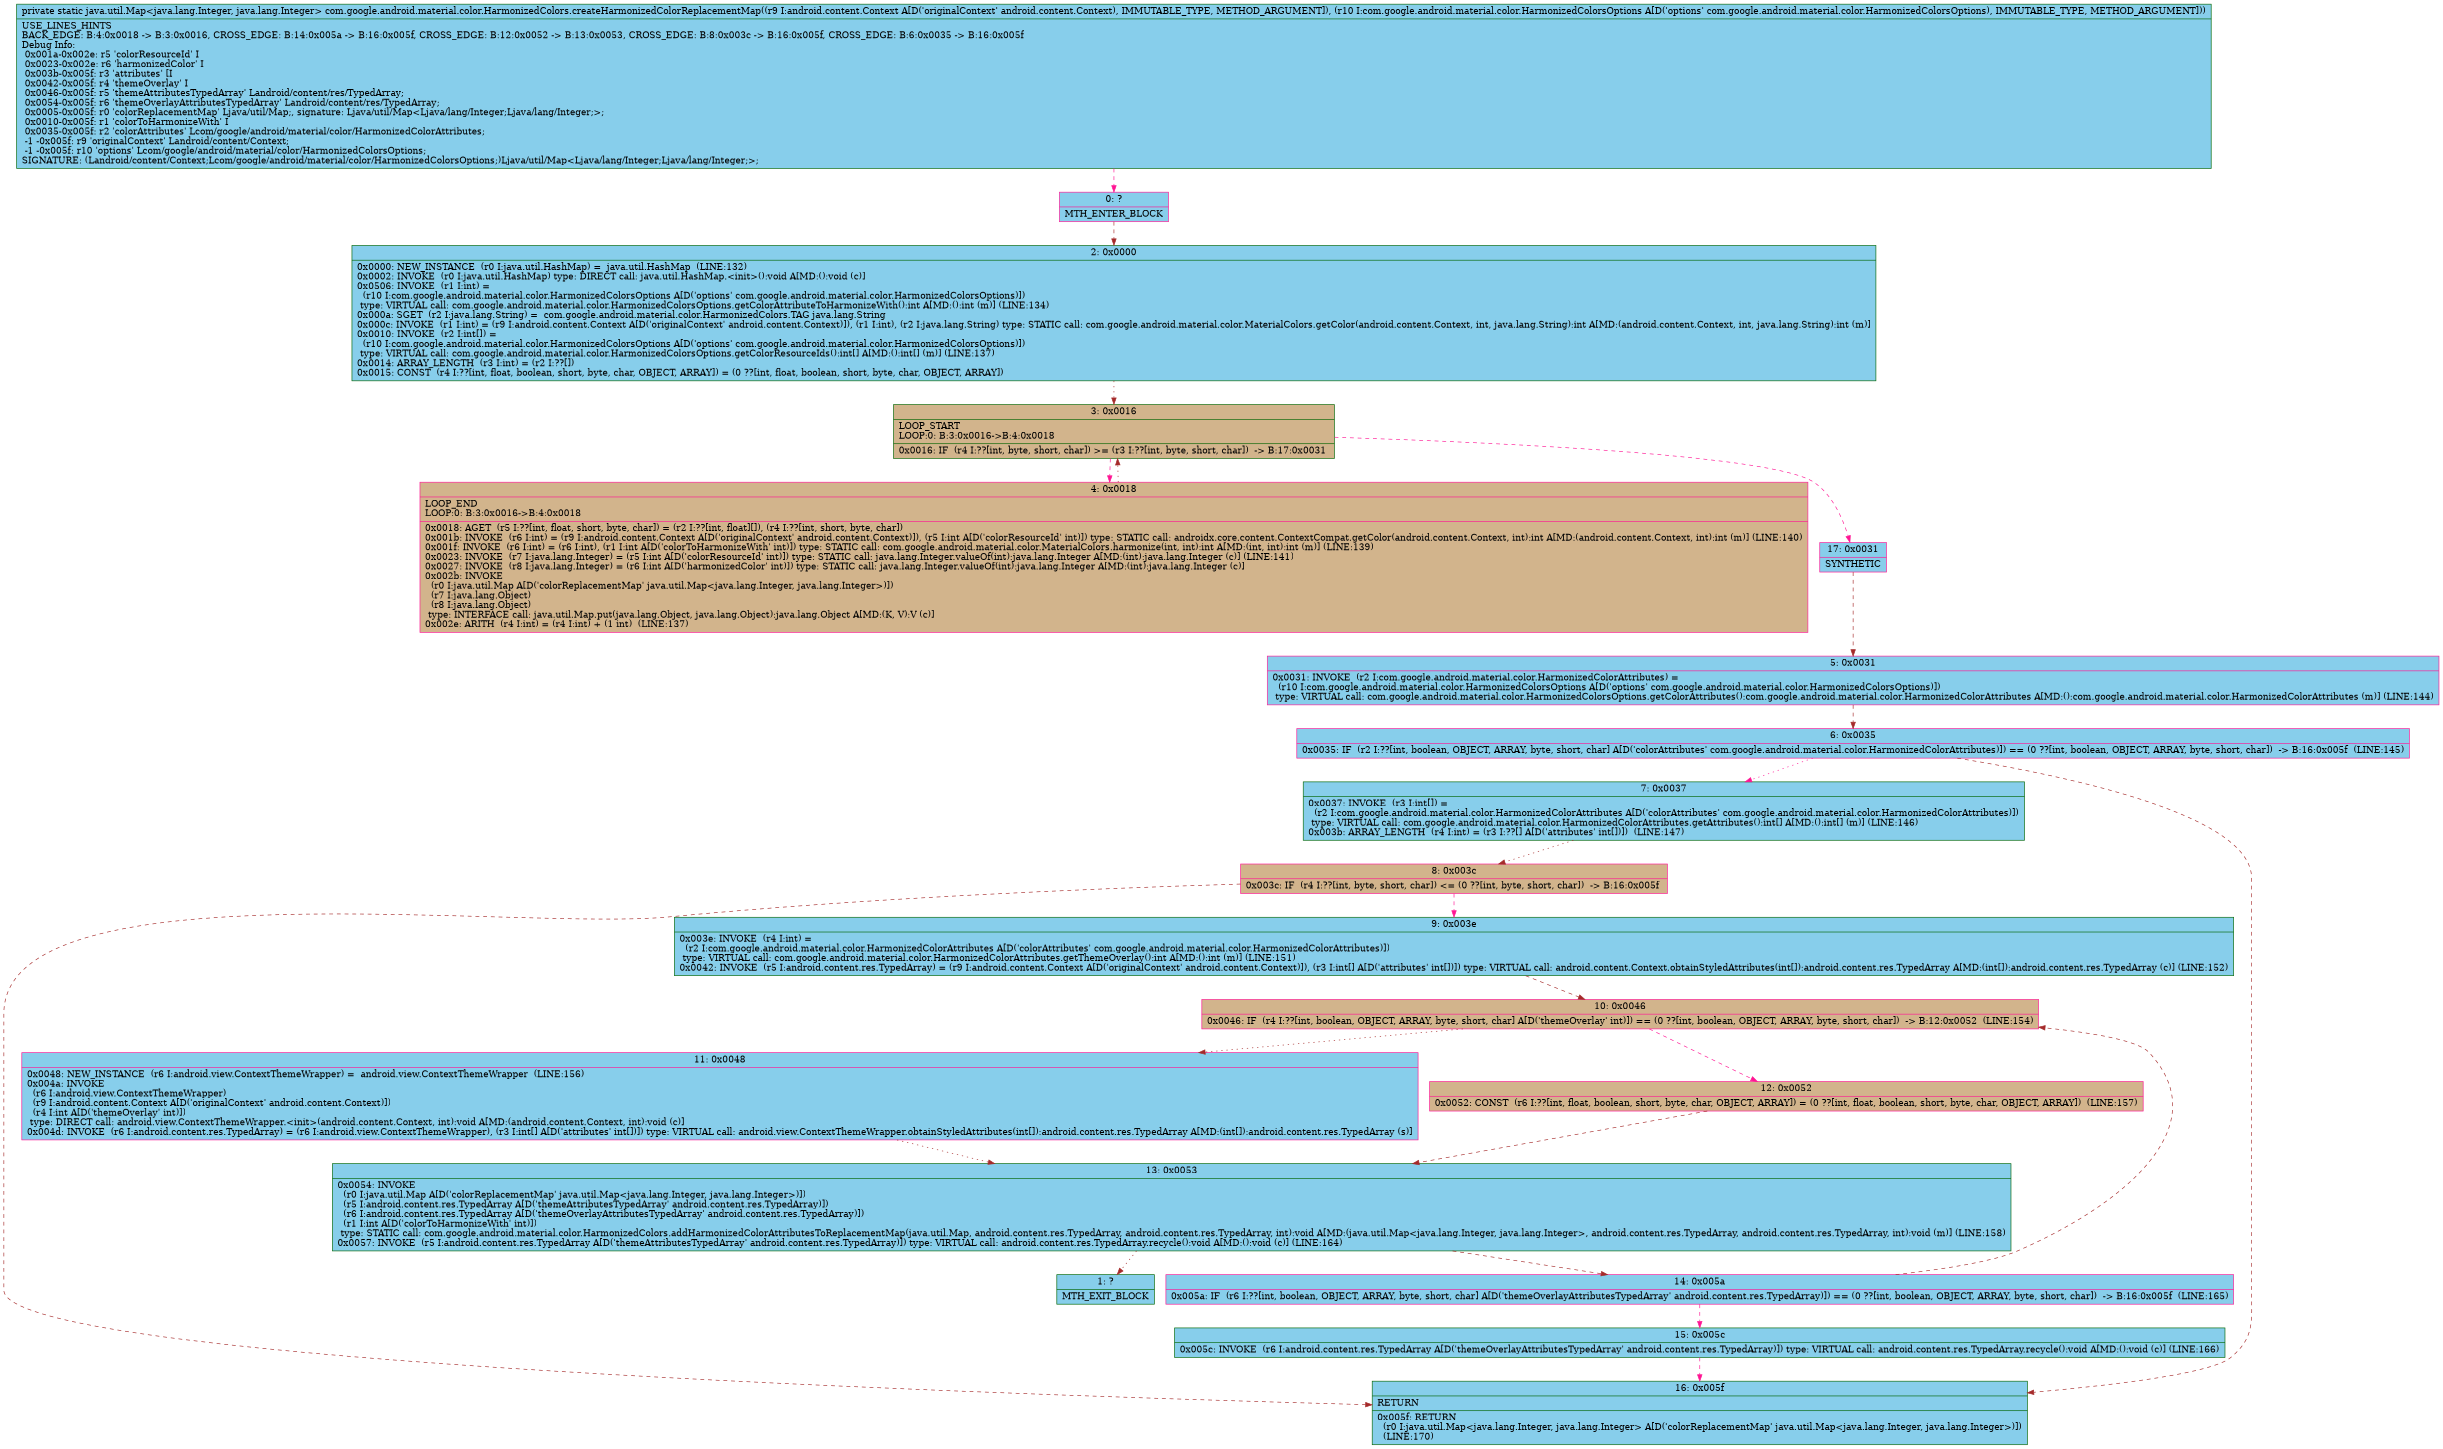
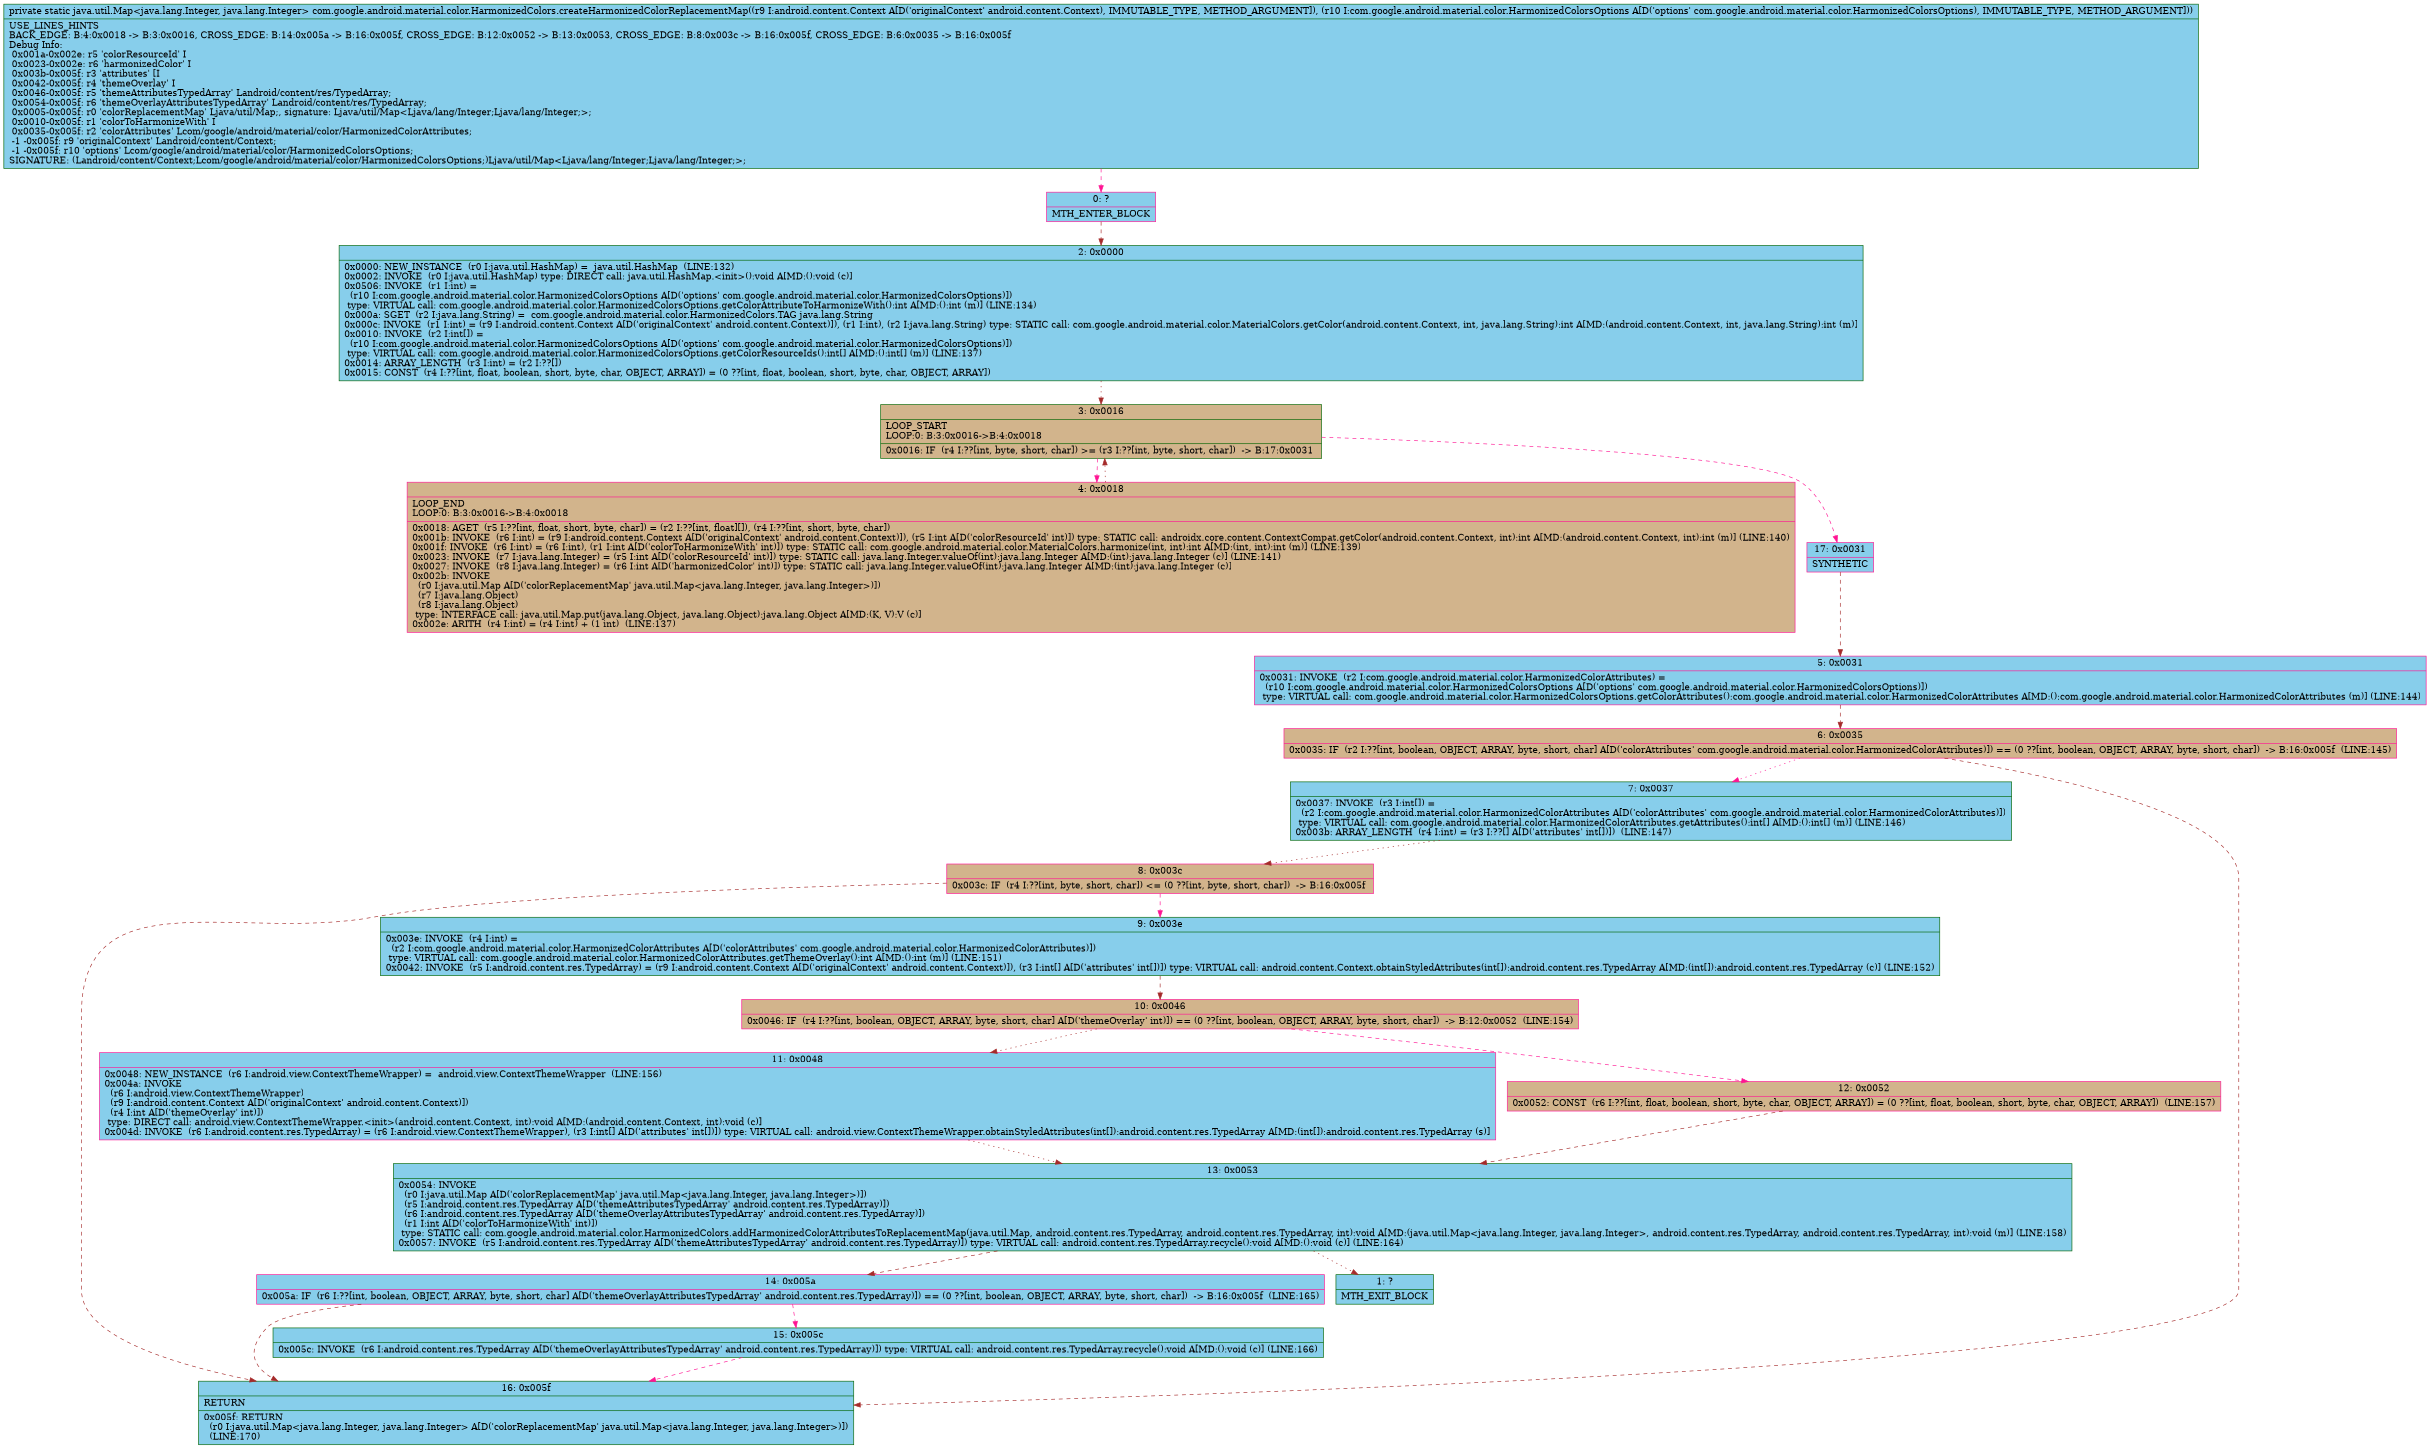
node "6: 0x0035": fillcolor skyblue -> tan
edge "14: 0x005a" -> "10: 0x0046": now "14: 0x005a" -> "16: 0x005f"
